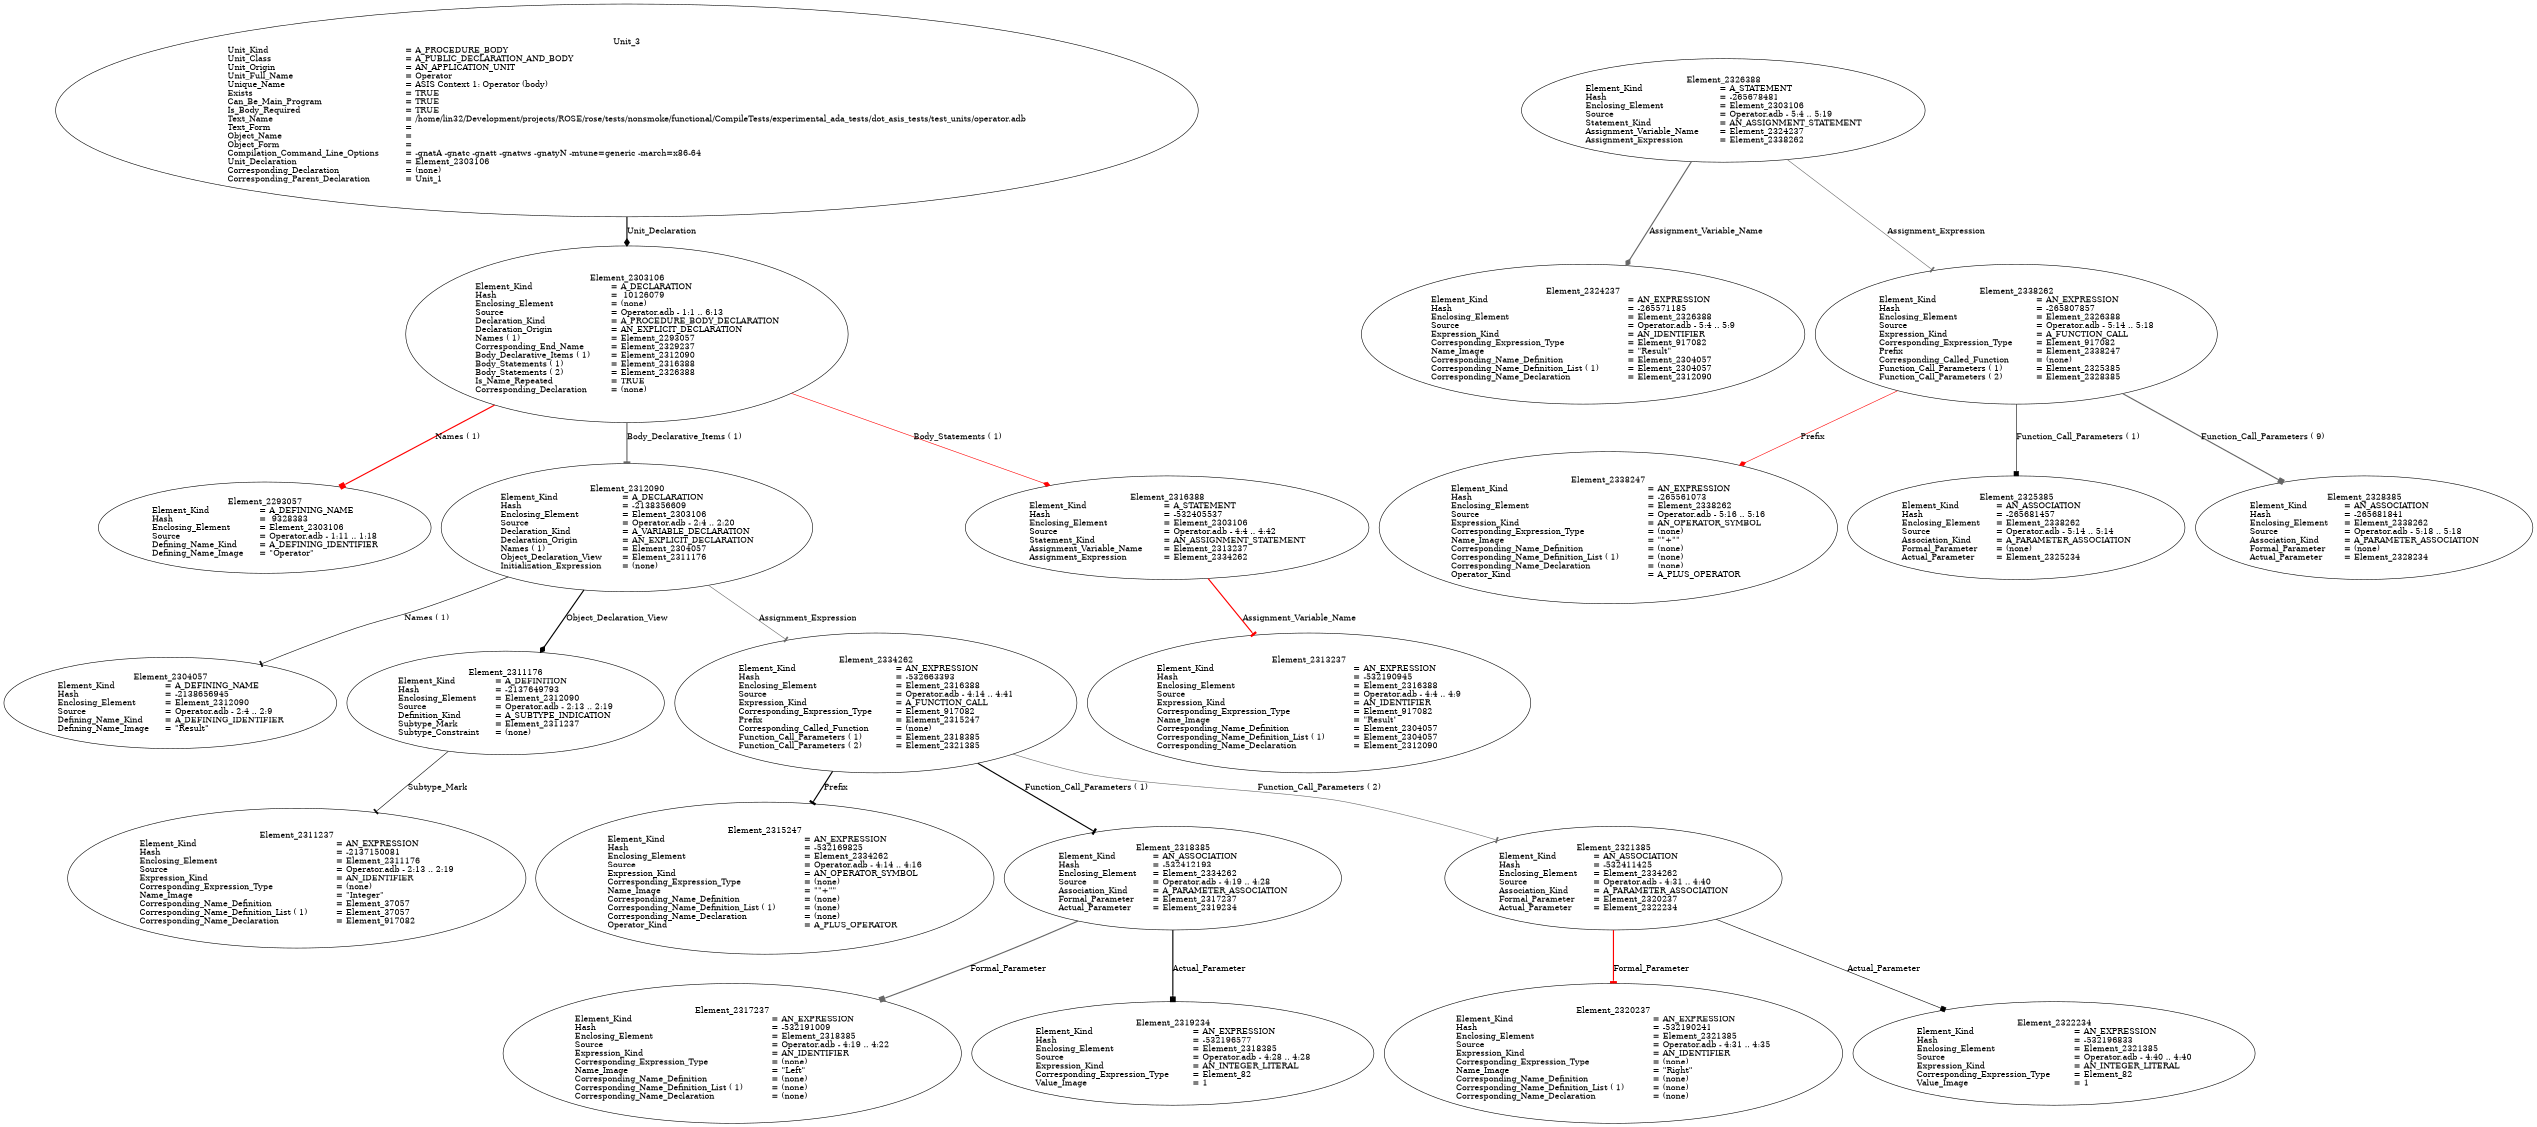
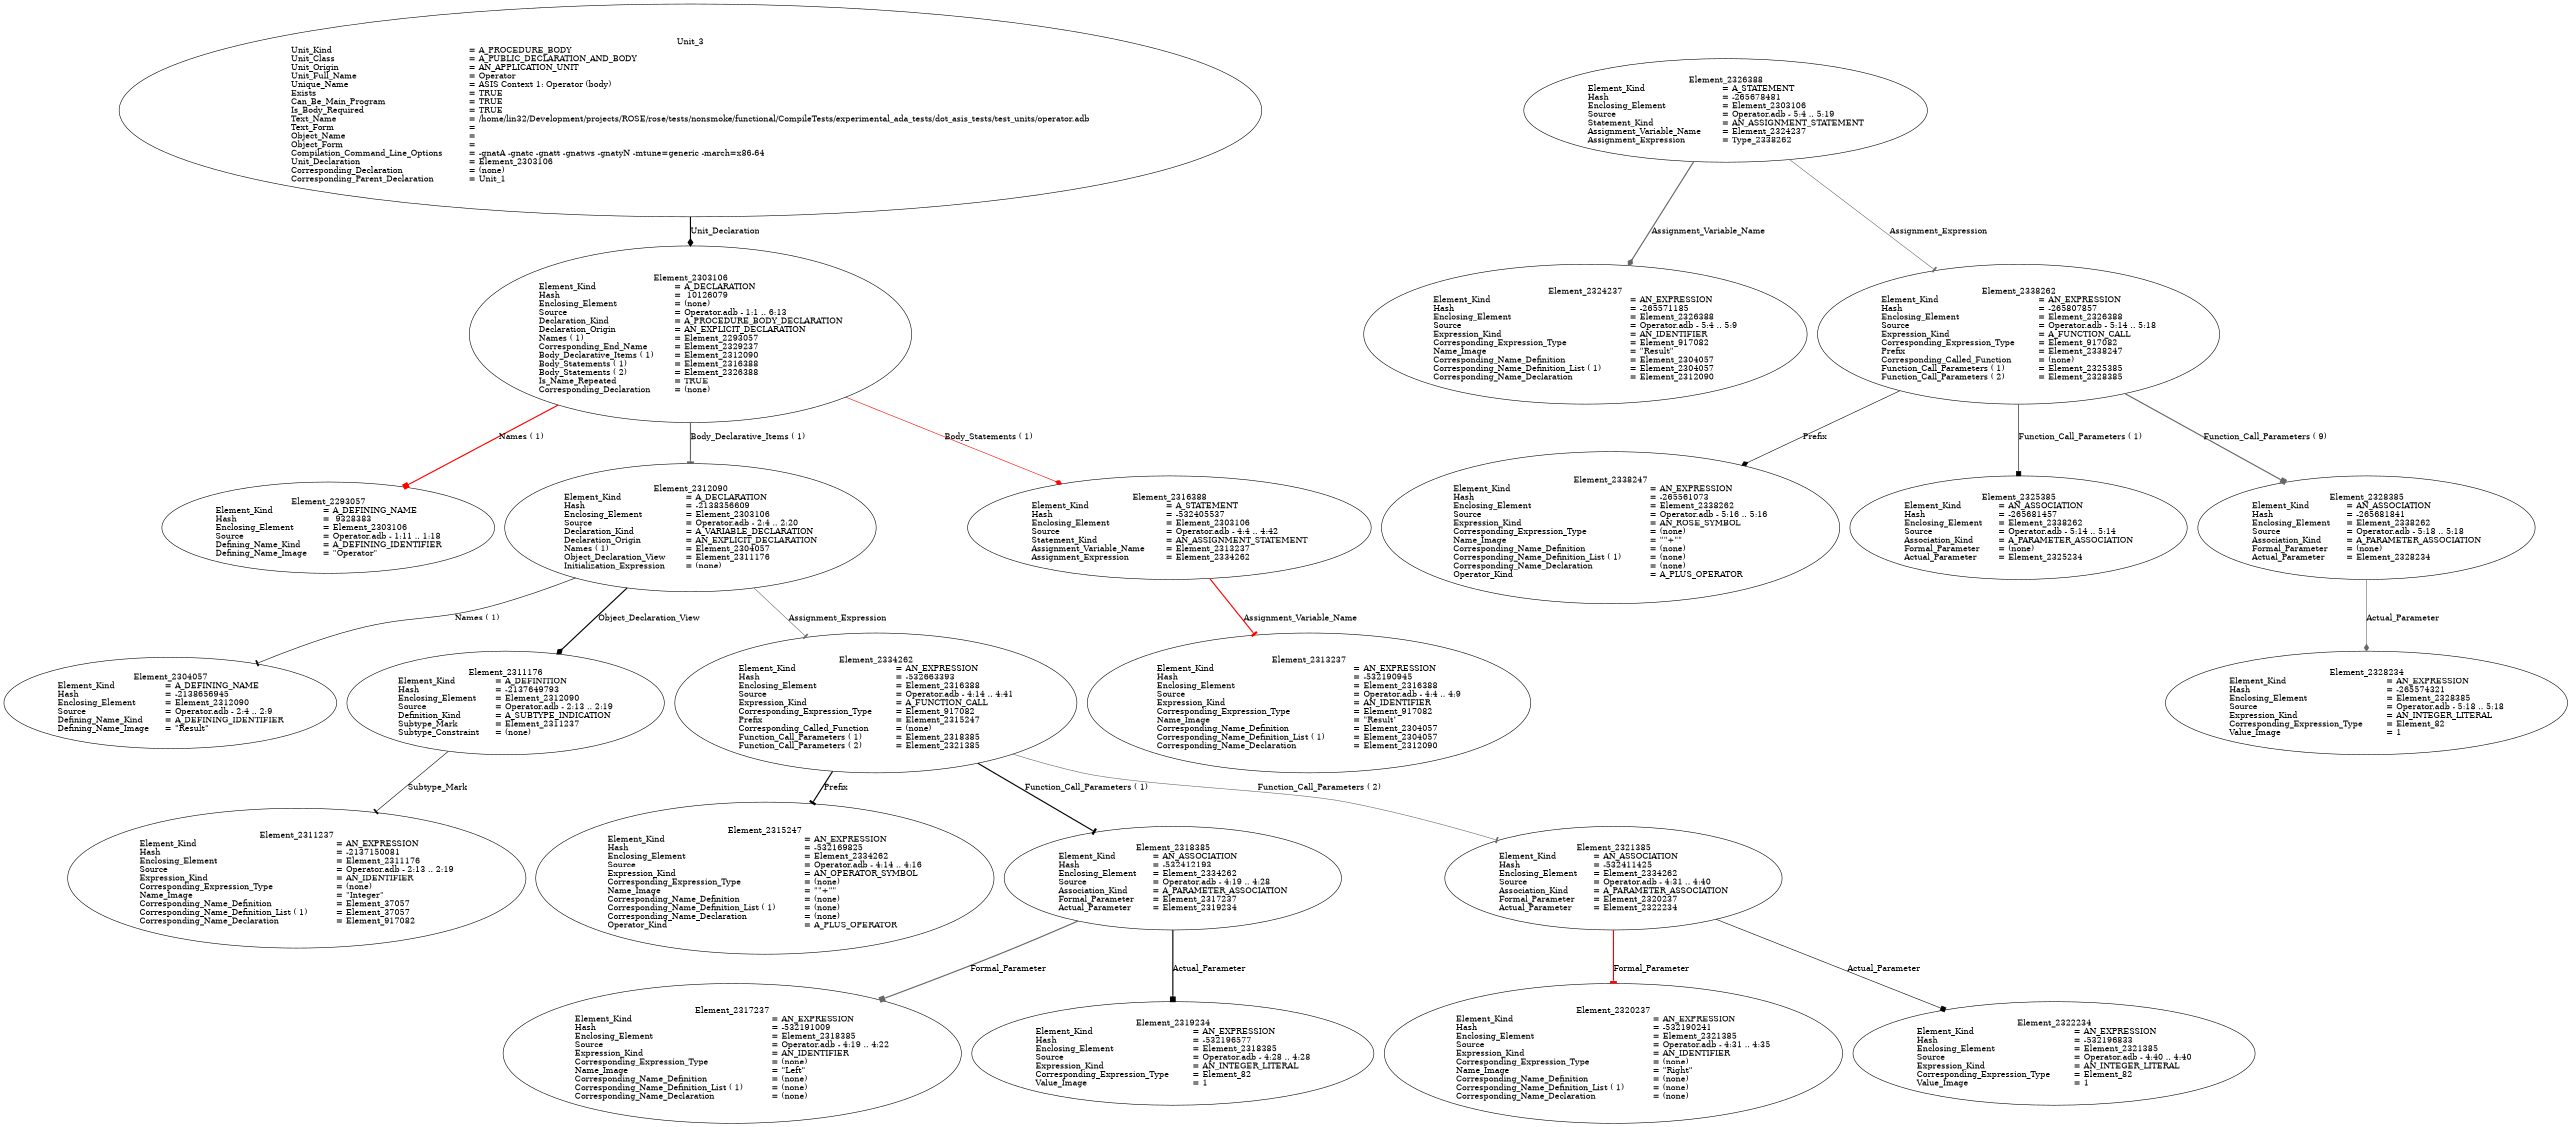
node "Element_2326388": text "Element_2338262" -> "Type_2338262"
edge "Element_2338262" -> "Element_2338247": color red -> black
node "Element_2338247": text "AN_OPERATOR_SYMBOL" -> "AN_ROSE_SYMBOL"
node "Element_2328234": added
